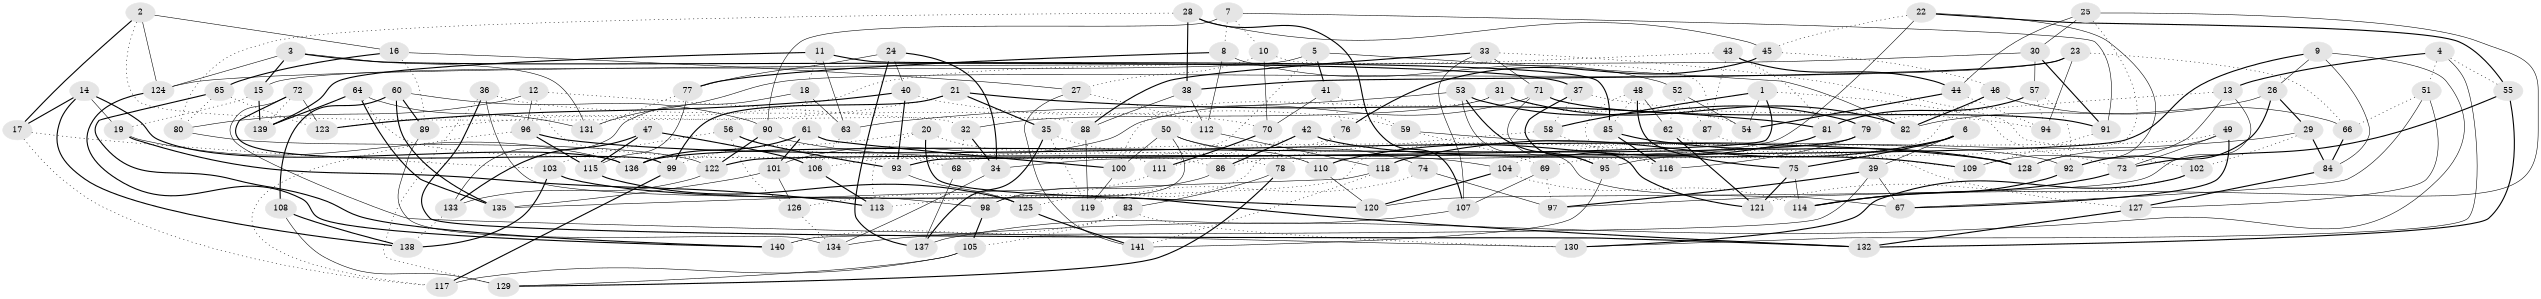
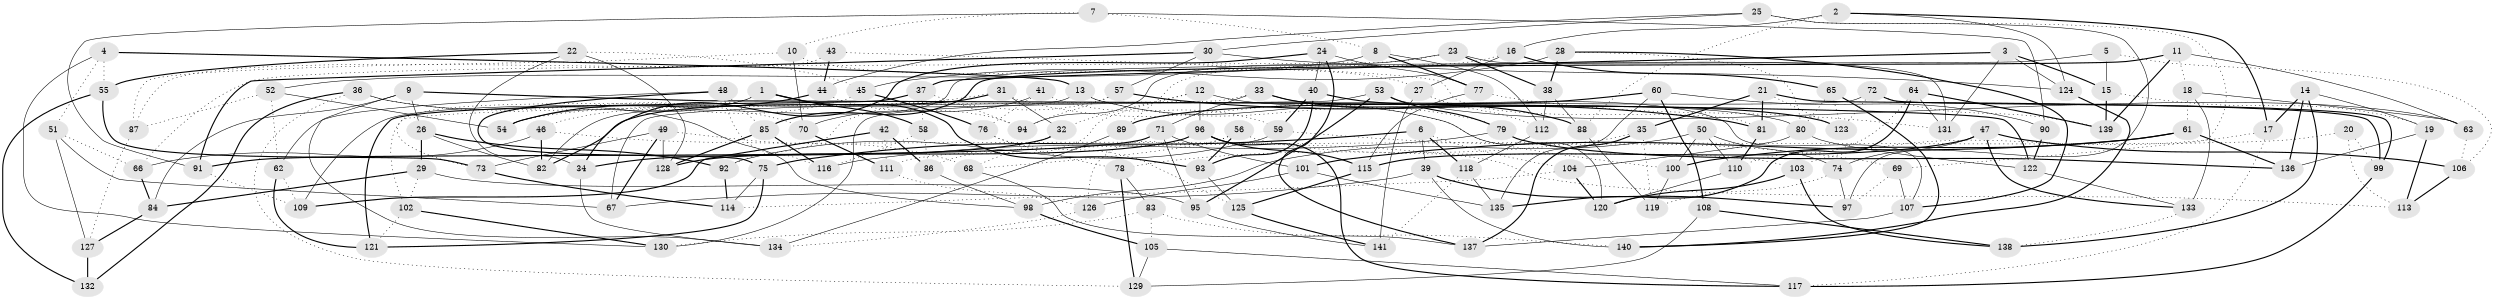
edge "5" -- "41": removed
edge "43" -- "89": removed
edge "72" -- "123": style solid -> dotted
edge "40" -- "59": style dotted -> bold
edge "47" -- "74": added
edge "90" -- "104": now "80" -- "104"
edge "60" -- "135": style bold -> solid
edge "96" -- "117": style dotted -> bold
edge "20" -- "132": removed
